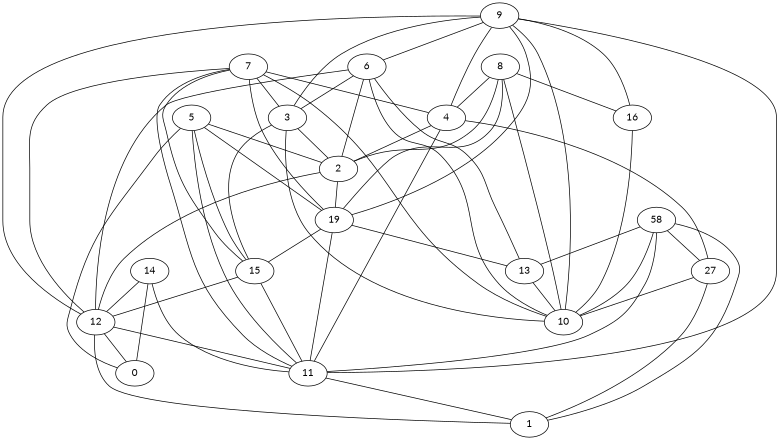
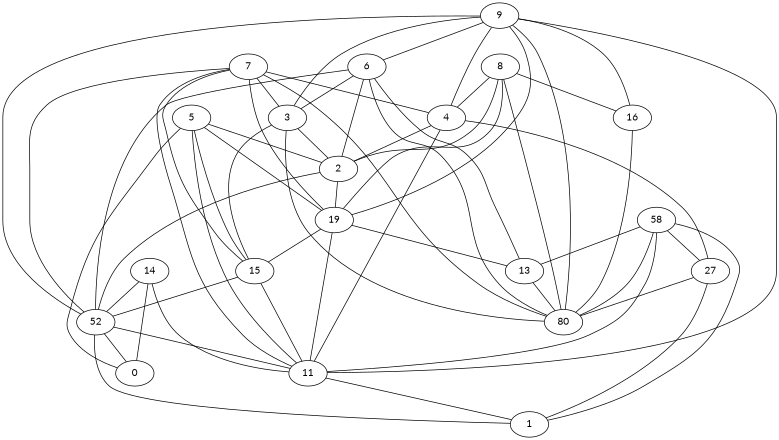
node "12": label "12" -> "52"
node "10": label "10" -> "80"
